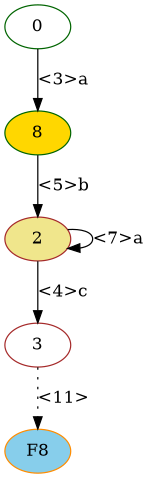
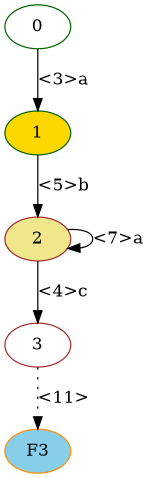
node "8": label "8" -> "1"
node "F8": label "F8" -> "F3"
